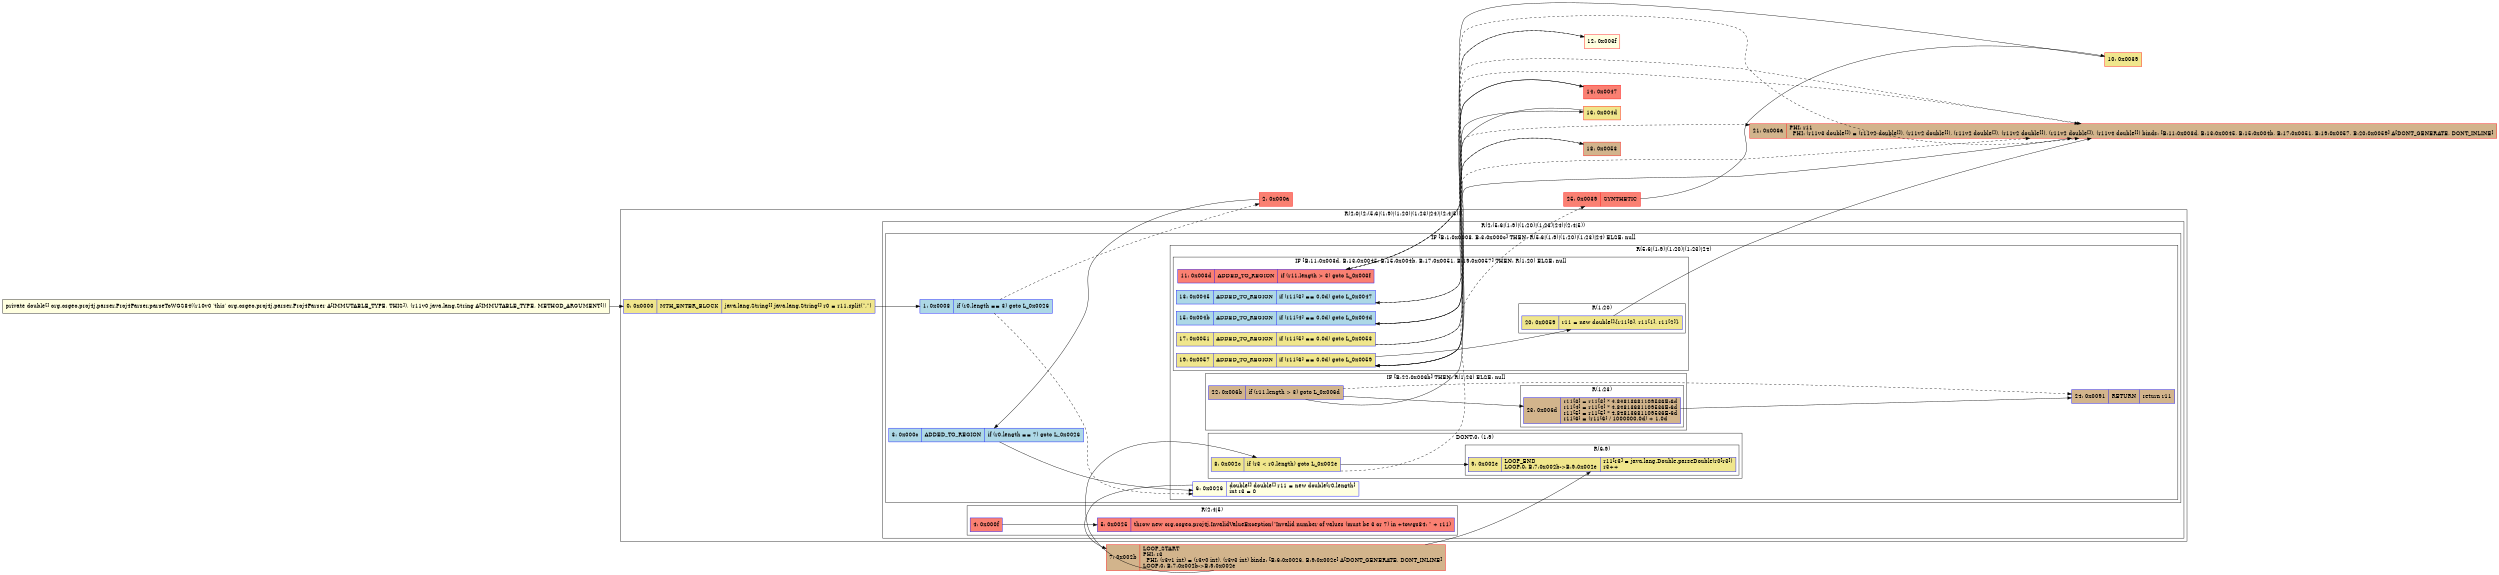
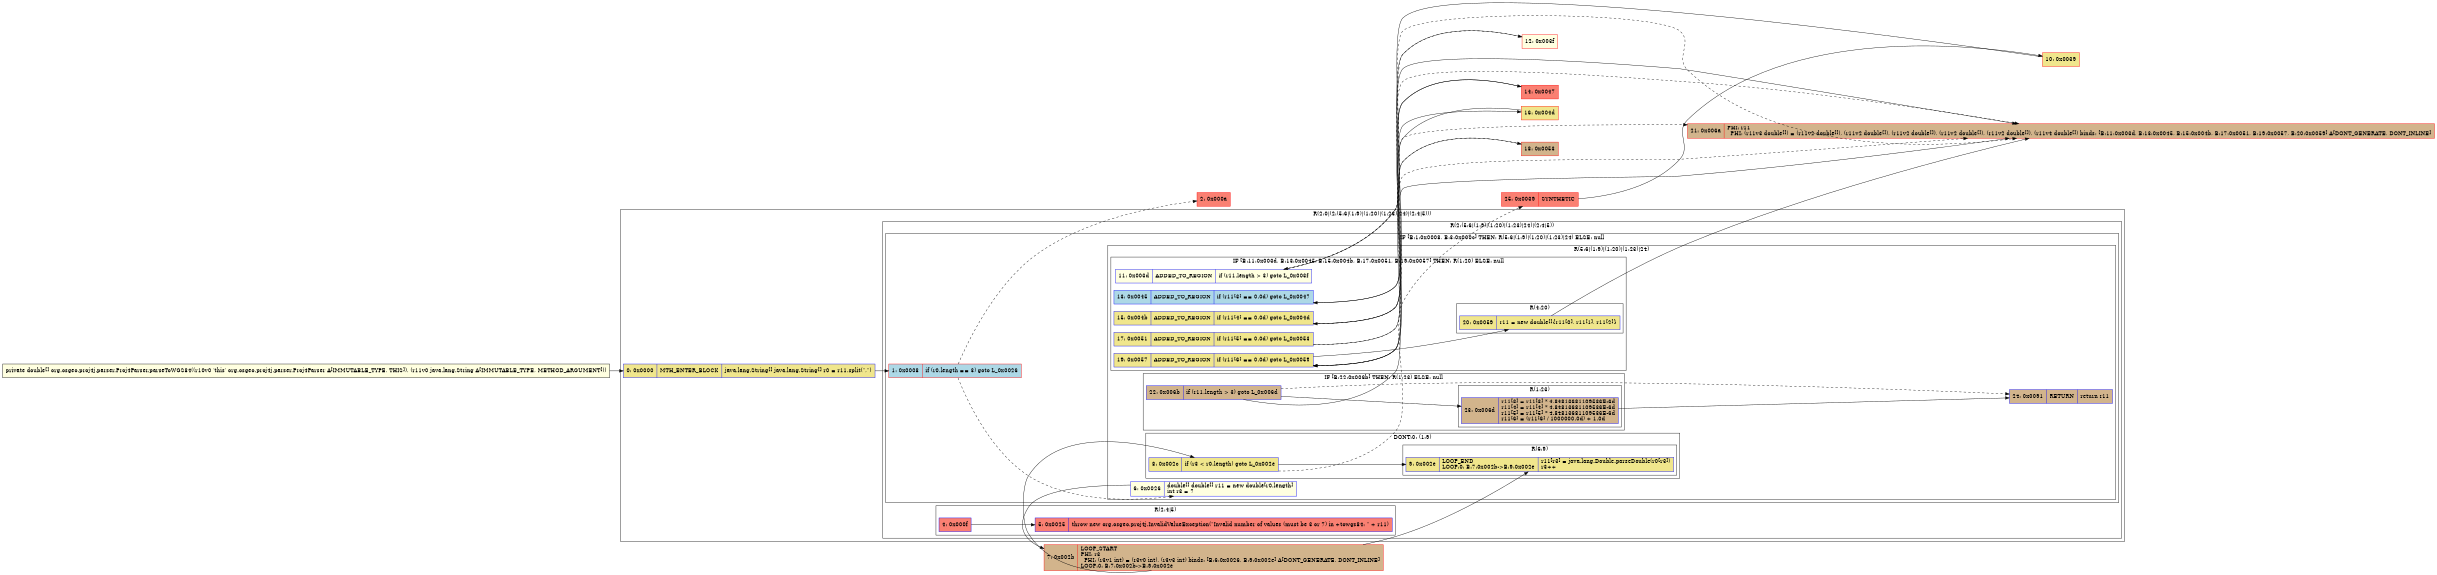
edge "13: 0x0045" -> "21: 0x006a": style dashed -> solid
node "11: 0x003d": fillcolor salmon -> lightyellow
node "1: 0x0008": color blue -> red
cluster "R(1:20)": label "R(1:20)" -> "R(4:20)"
node "15: 0x004b": fillcolor lightblue -> khaki
node "3: 0x000c": removed
node "6: 0x0026": text "int r3 = 0" -> "int r3 = 7"
